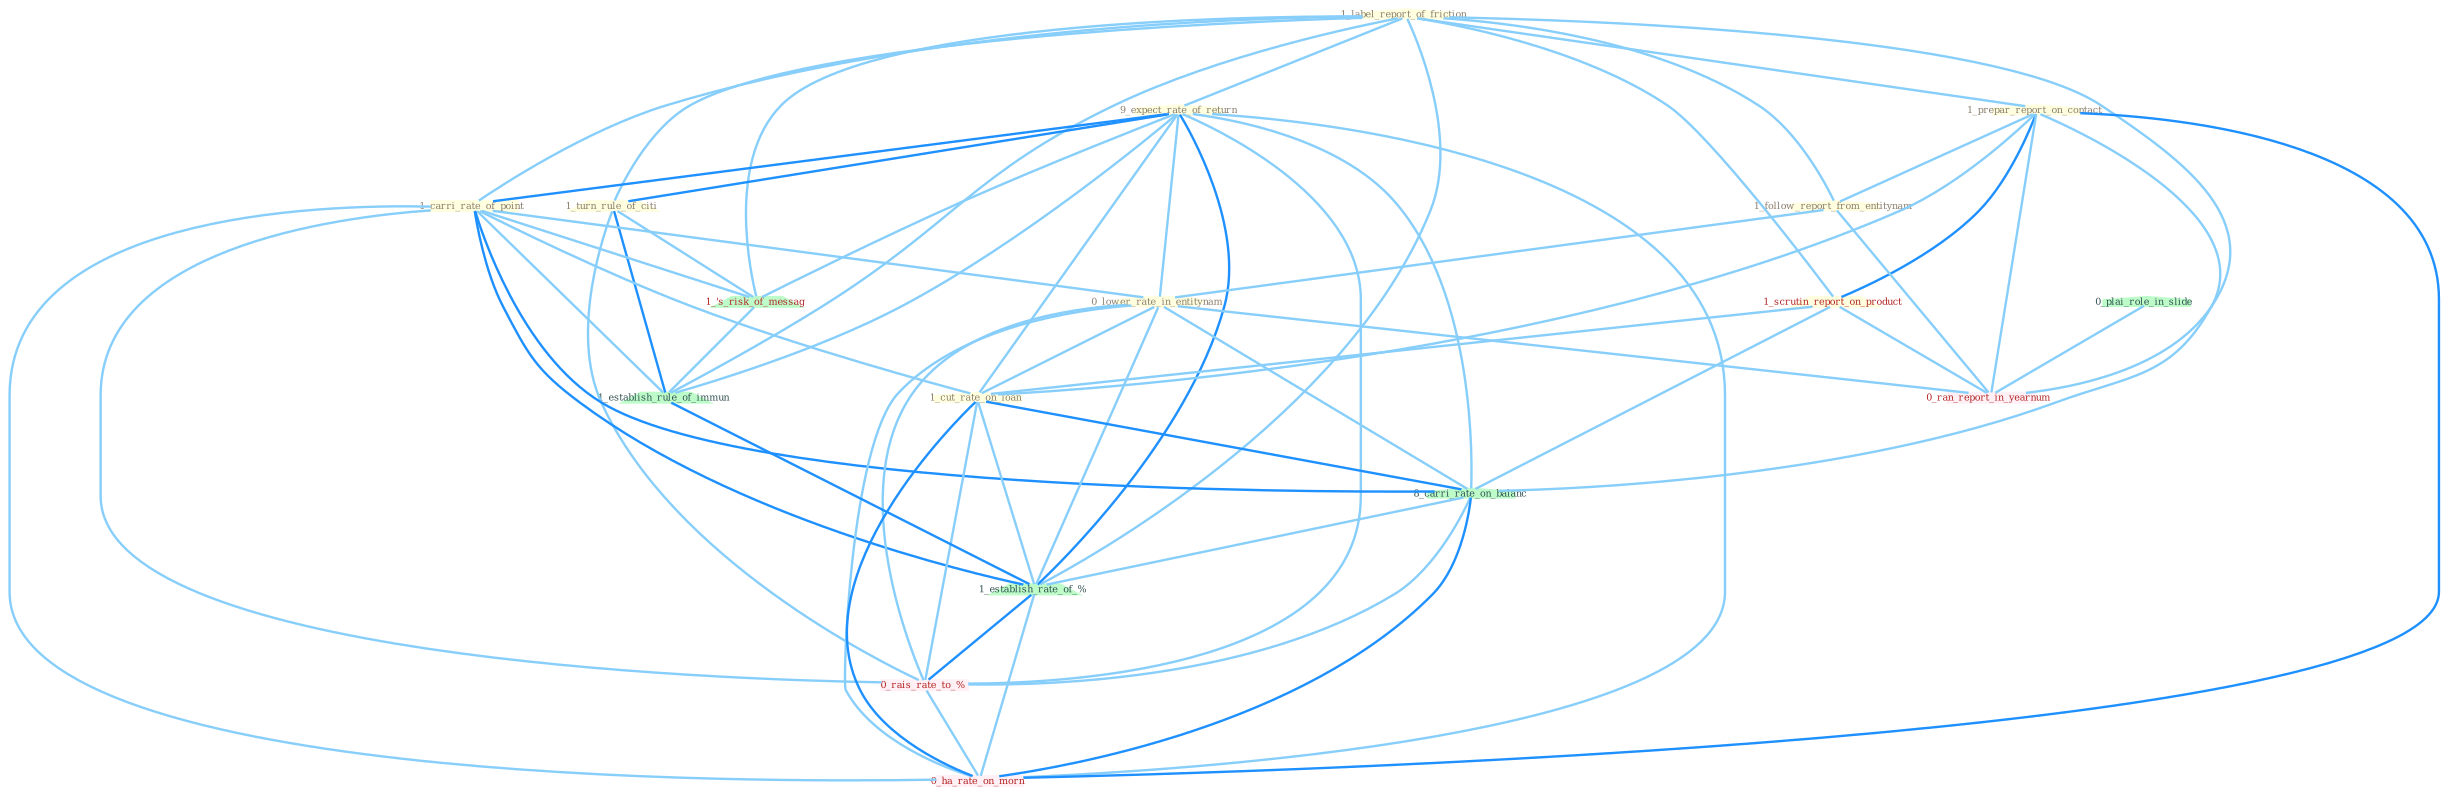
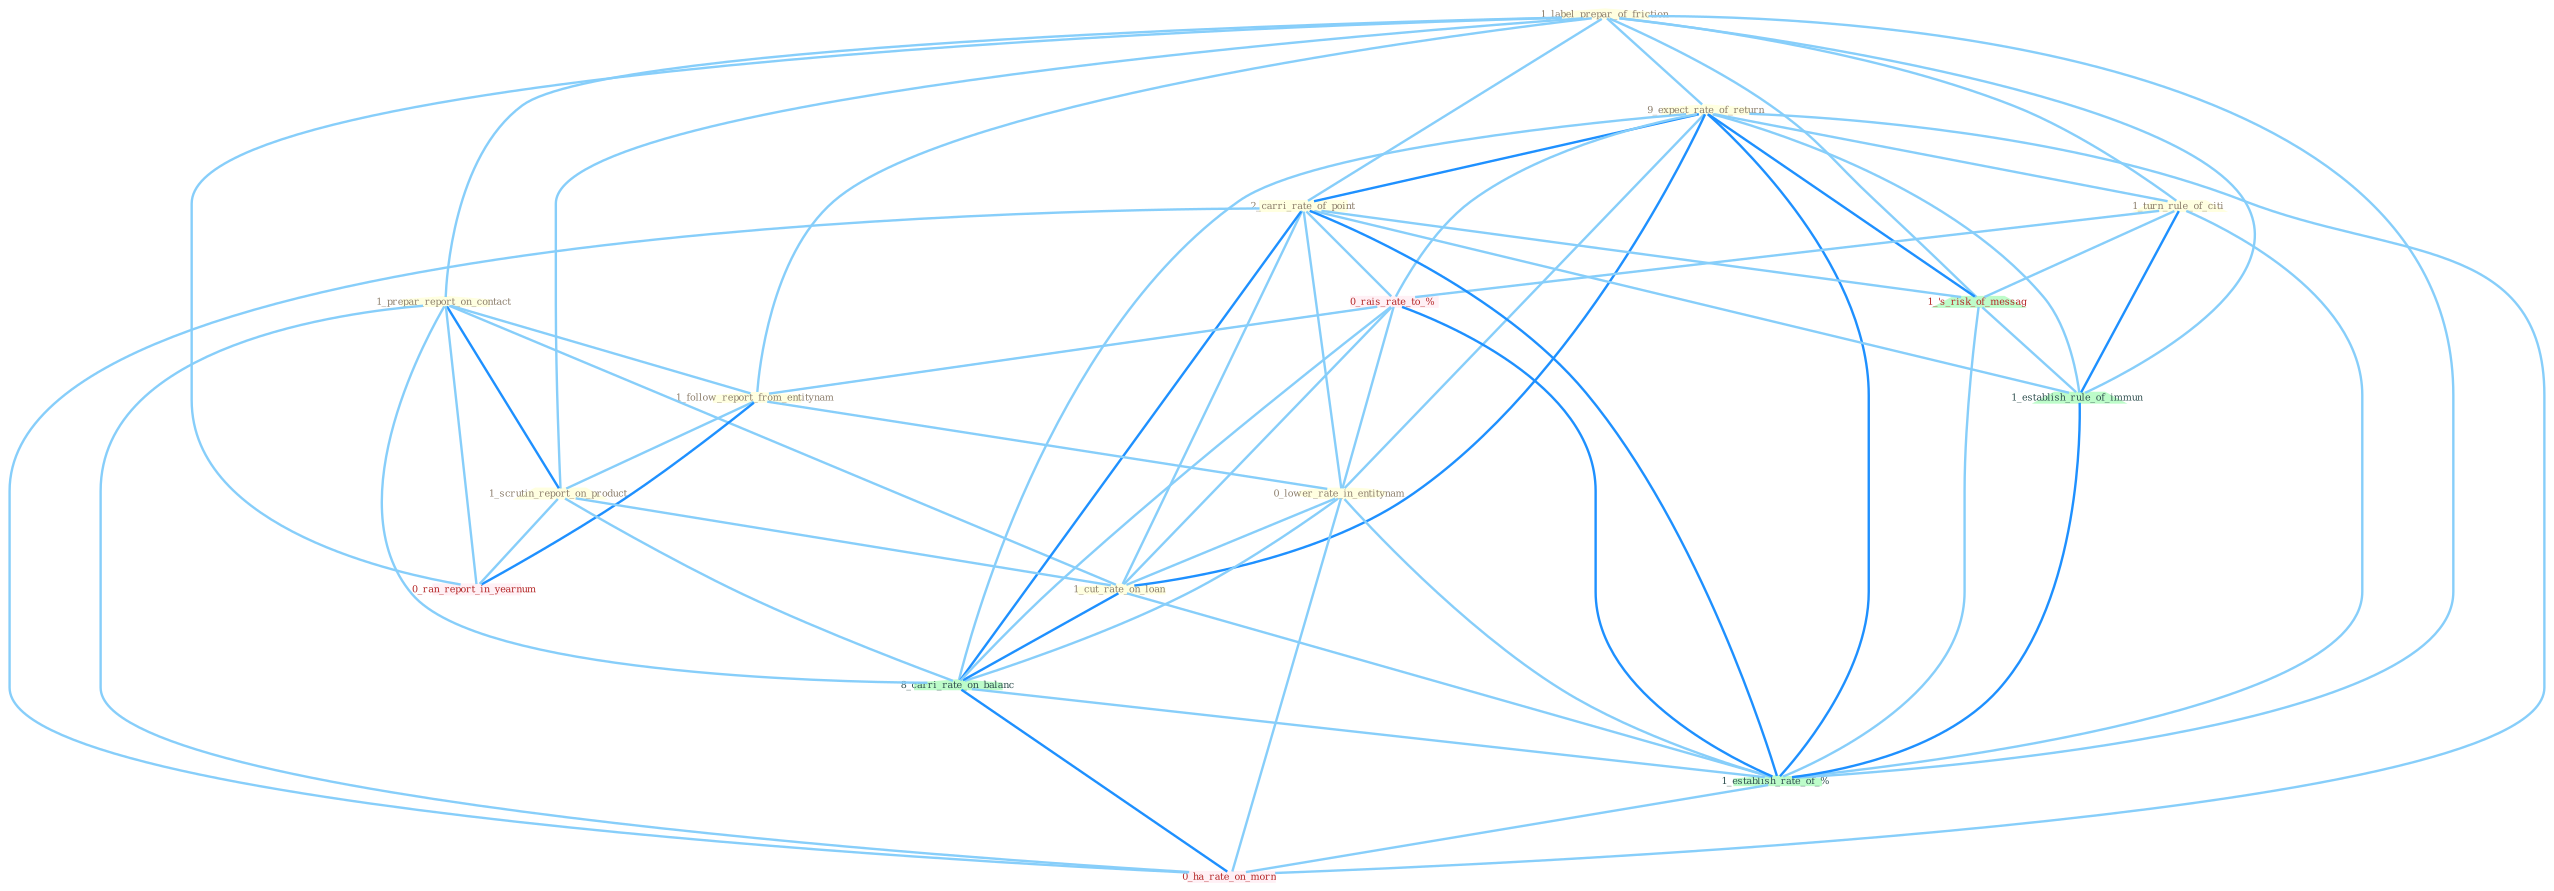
node "1_label_report_of_friction": label "1_label_report_of_friction" -> "1_label_prepar_of_friction"
edge "9_expect_rate_of_return" -- "1_turn_rule_of_citi": color #1e90ff -> #87cefa
edge "9_expect_rate_of_return" -- "1_'s_risk_of_messag": color #87cefa -> #1e90ff
node "1_carri_rate_of_point": label "1_carri_rate_of_point" -> "2_carri_rate_of_point"
edge "9_expect_rate_of_return" -- "1_cut_rate_on_loan": color #87cefa -> #1e90ff
node "1_scrutin_report_on_product": fontcolor #b22222 -> #8b7d6b
edge "1_follow_report_from_entitynam" -- "0_ran_report_in_yearnum": color #87cefa -> #1e90ff
node "0_plai_role_in_slide": removed
edge "0_lower_rate_in_entitynam" -- "0_ran_report_in_yearnum": removed
edge "1_follow_report_from_entitynam" -- "1_scrutin_report_on_product": added
edge "1_cut_rate_on_loan" -- "0_ha_rate_on_morn": removed
edge "1_'s_risk_of_messag" -- "1_establish_rate_of_%": added
node "1_establish_rate_of_%": shape trapezium -> house
edge "1_turn_rule_of_citi" -- "1_establish_rate_of_%": added
edge "1_prepar_report_on_contact" -- "0_ha_rate_on_morn": color #1e90ff -> #87cefa
edge "0_rais_rate_to_%" -- "0_ha_rate_on_morn": now "0_rais_rate_to_%" -- "1_follow_report_from_entitynam"
